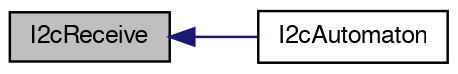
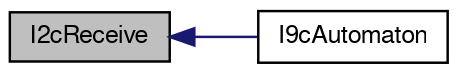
node "I2cAutomaton": label "I2cAutomaton" -> "I9cAutomaton"
